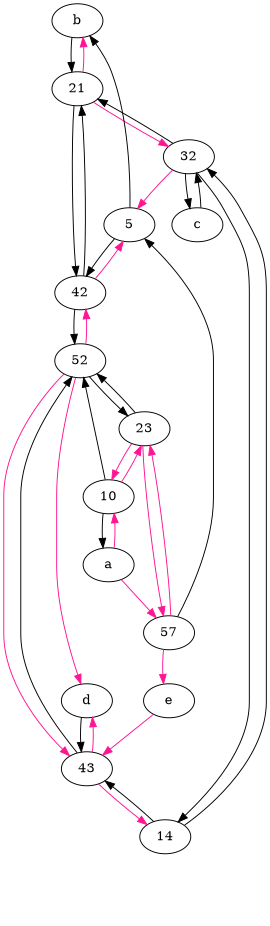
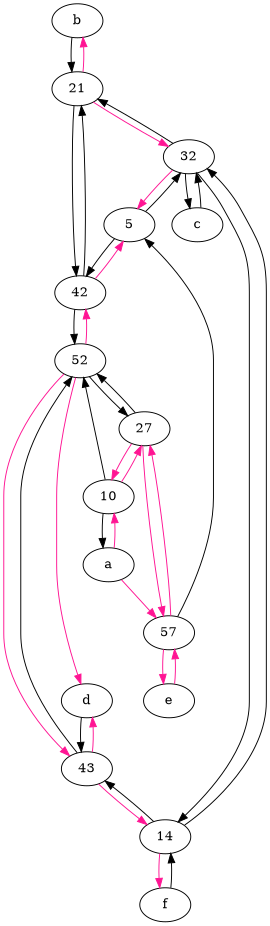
edge "5" -> "b": now "5" -> "32"
node "23": label "23" -> "27"
edge "e" -> "43": now "e" -> "57"
node "f": added
